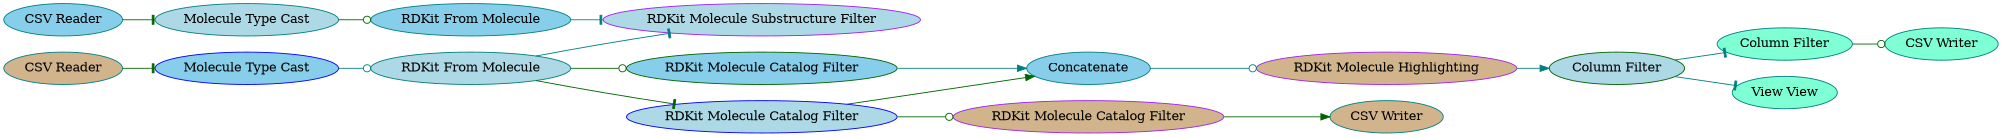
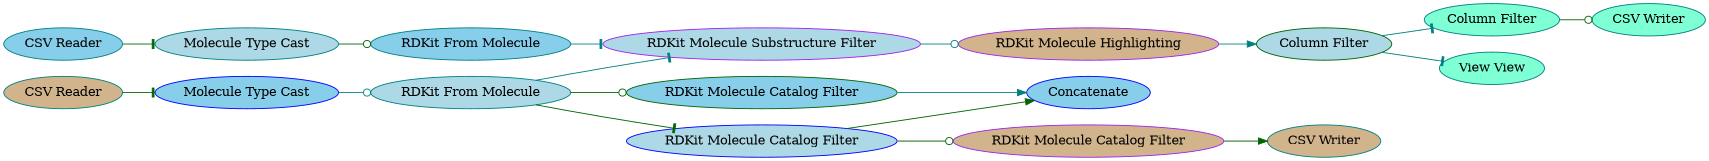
node "Concatenate": color teal -> blue
edge "Concatenate" -> "RDKit Molecule Highlighting": now "RDKit Molecule Substructure Filter" -> "RDKit Molecule Highlighting"
